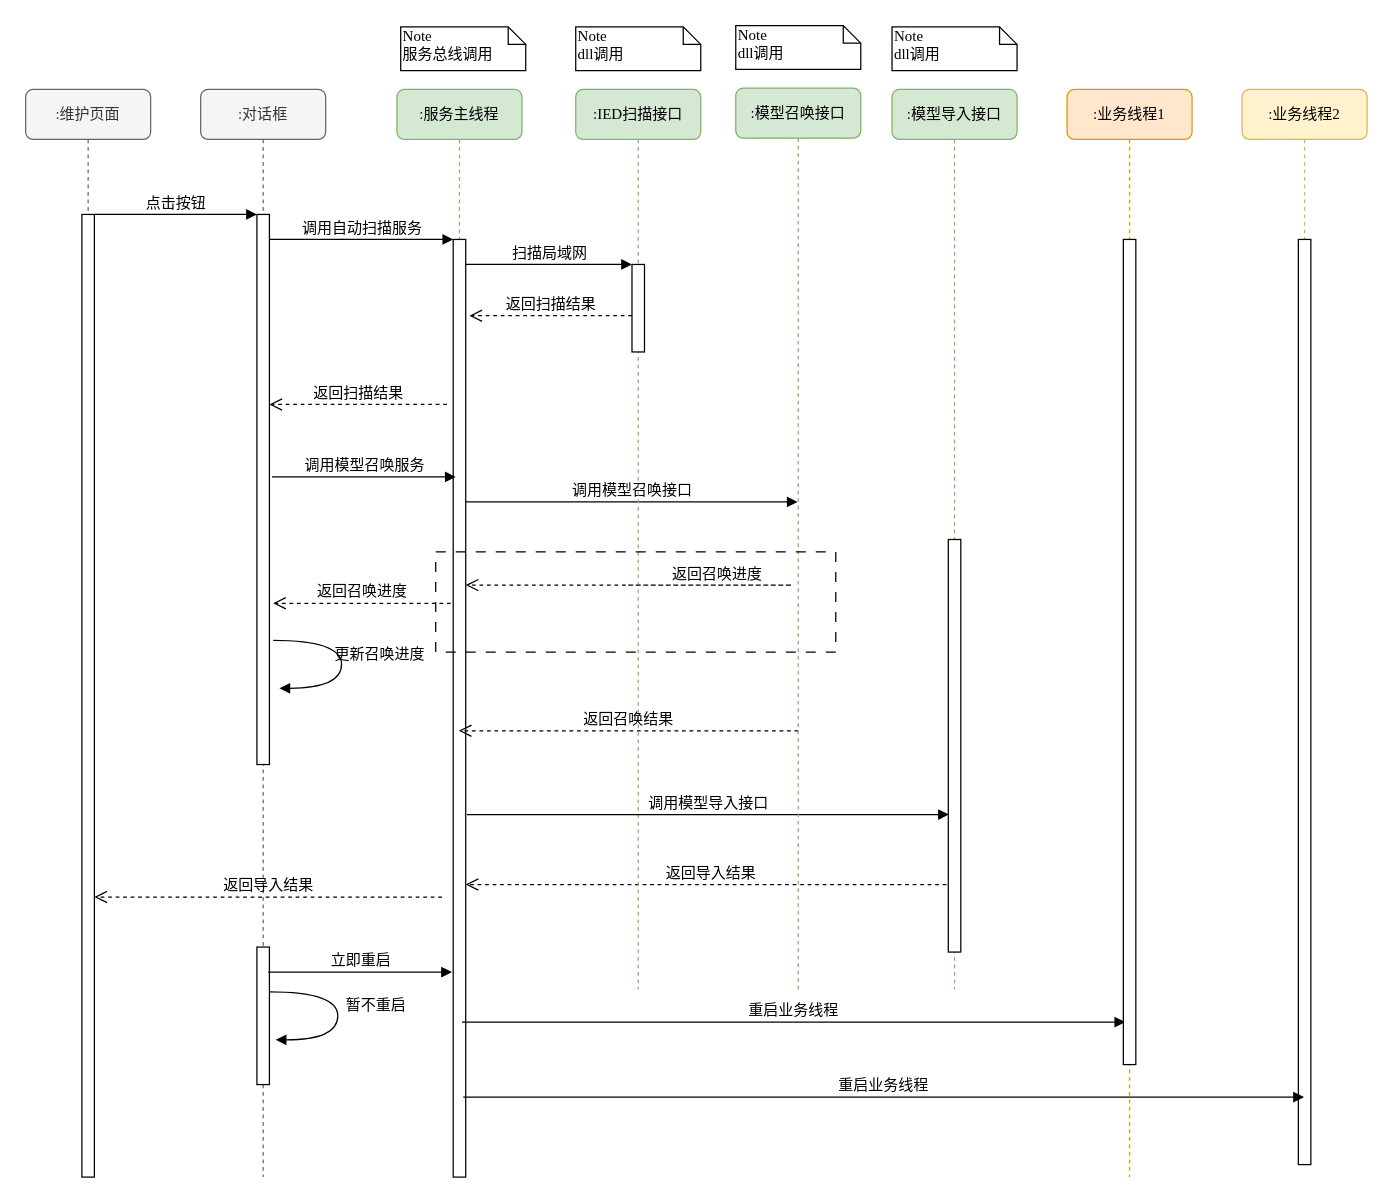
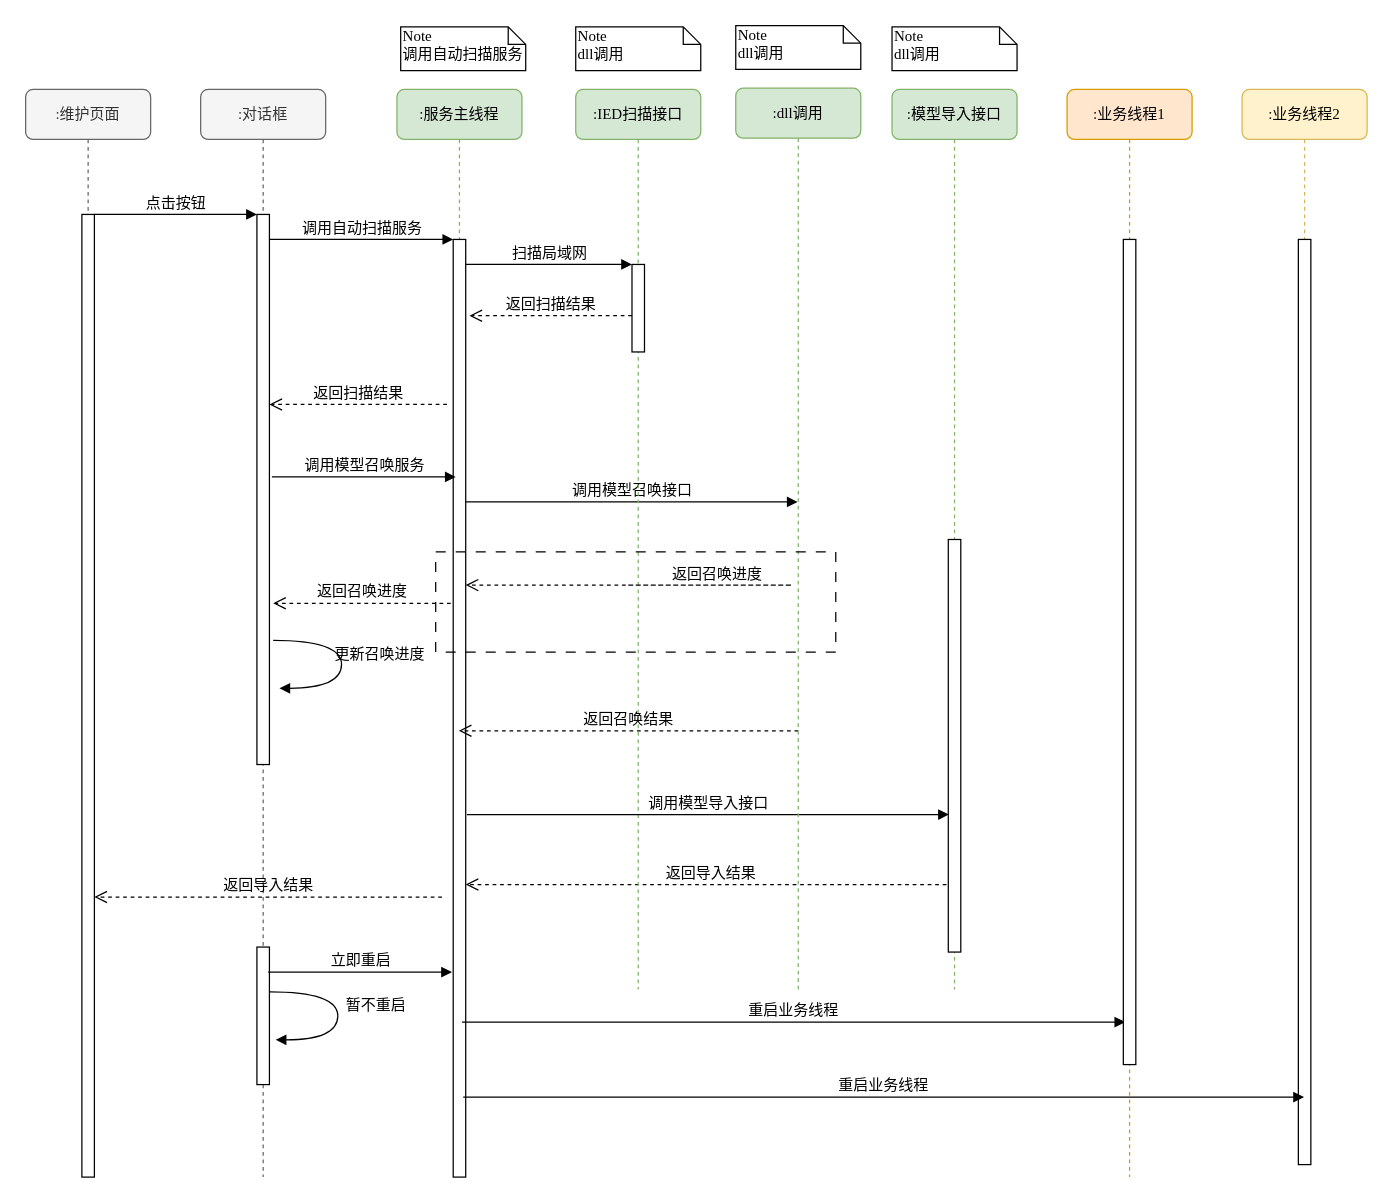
node "Note 服务总线调用": label "Note 服务总线调用" -> "Note 调用自动扫描服务"
node ":模型召唤接口": label ":模型召唤接口" -> ":dll调用"
